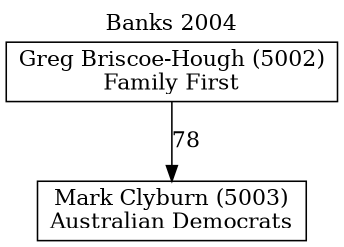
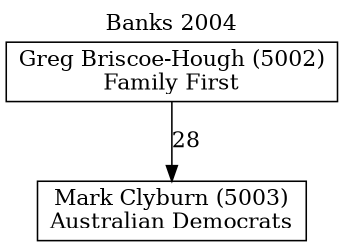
edge "Greg Briscoe-Hough (5002) Family First" -> "Mark Clyburn (5003) Australian Democrats": label "78" -> "28"
